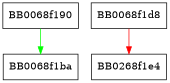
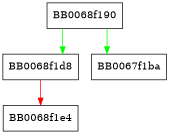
edge "BB0068f190" -> "BB0068f1d8": added
node "BB0068f1ba": label "BB0068f1ba" -> "BB0067f1ba"
node "BB0268f1e4": label "BB0268f1e4" -> "BB0068f1e4"
